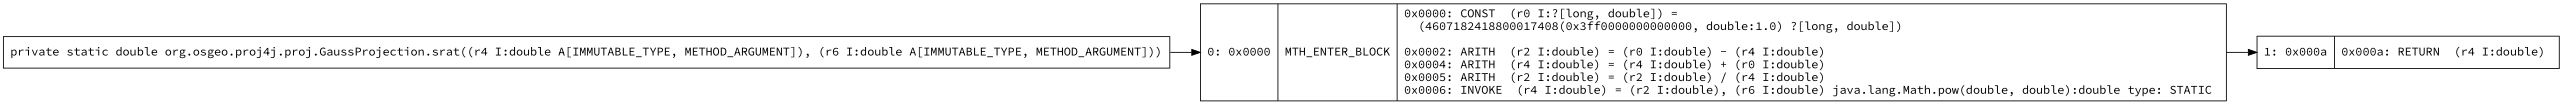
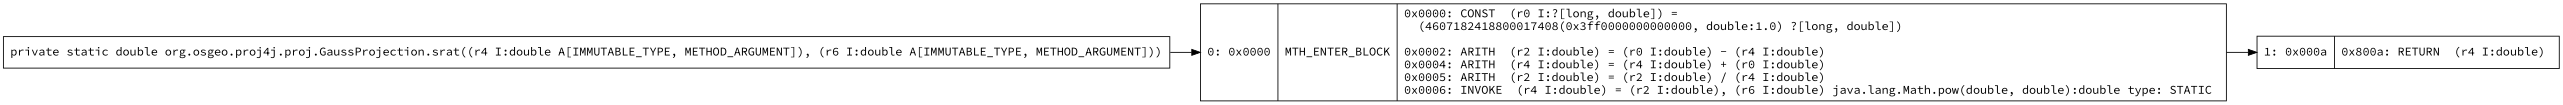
node "1: 0x000a": text "0x000a: RETURN  (r4 I:double)" -> "0x800a: RETURN  (r4 I:double)"
